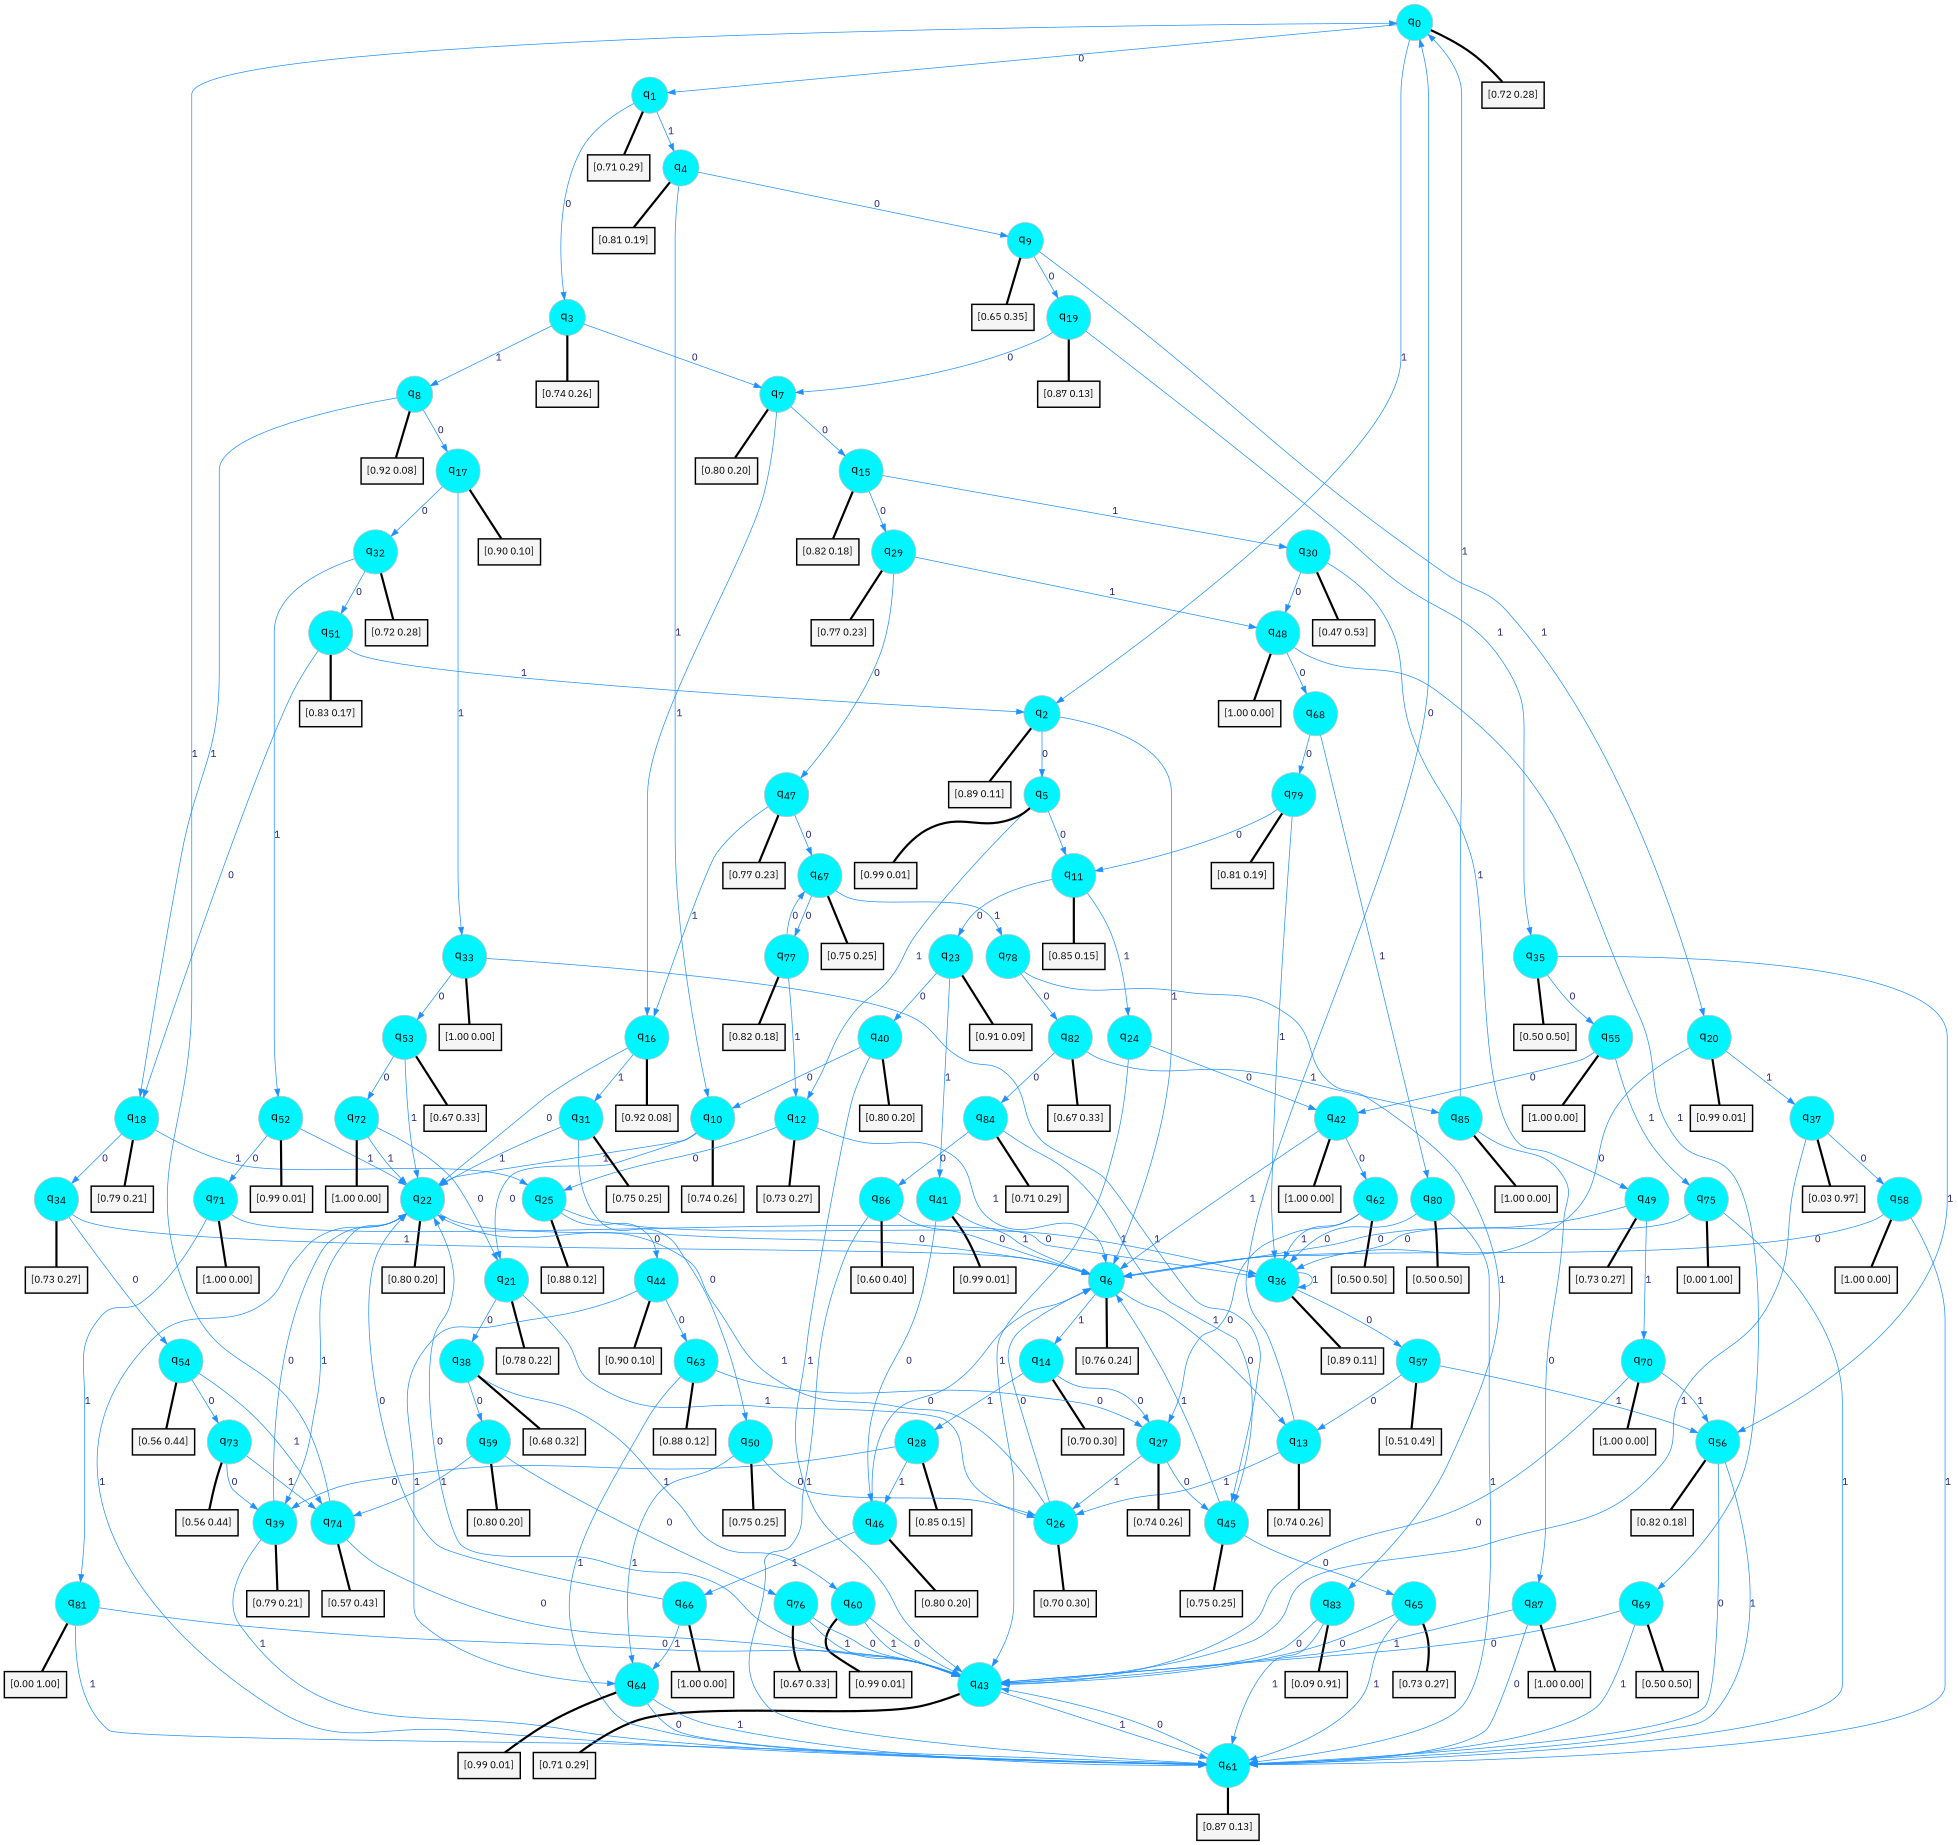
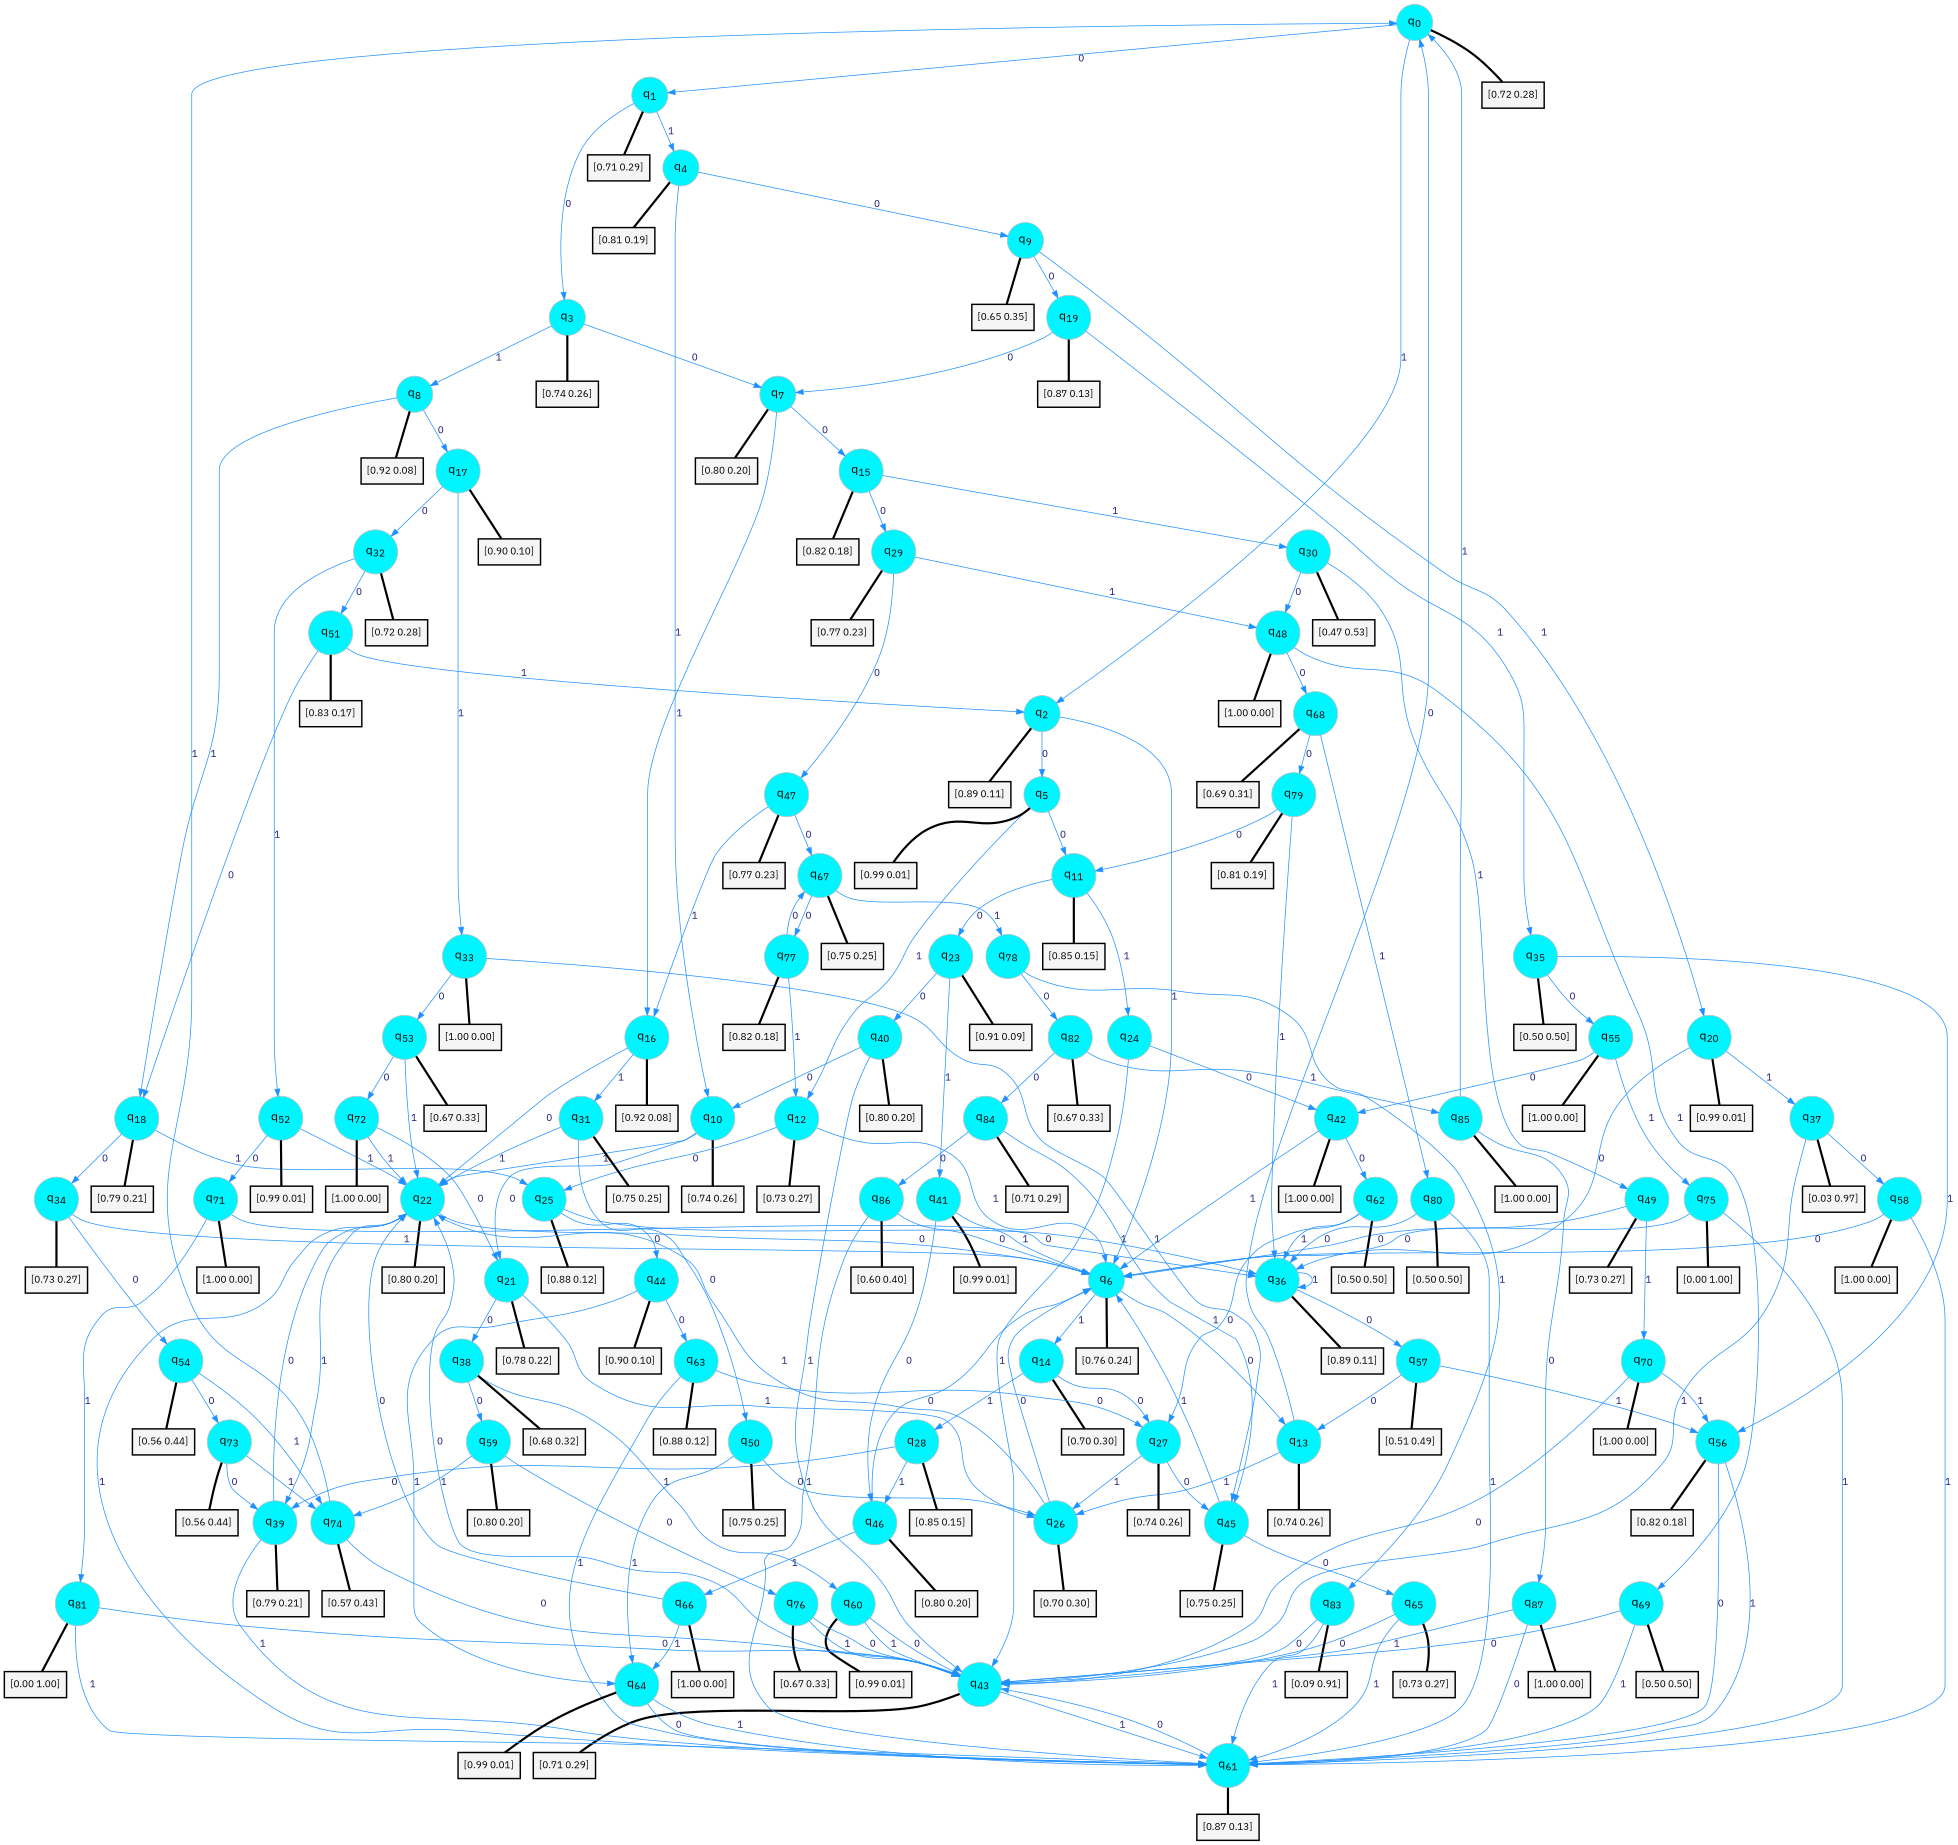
node "[0.69 0.31]": added
